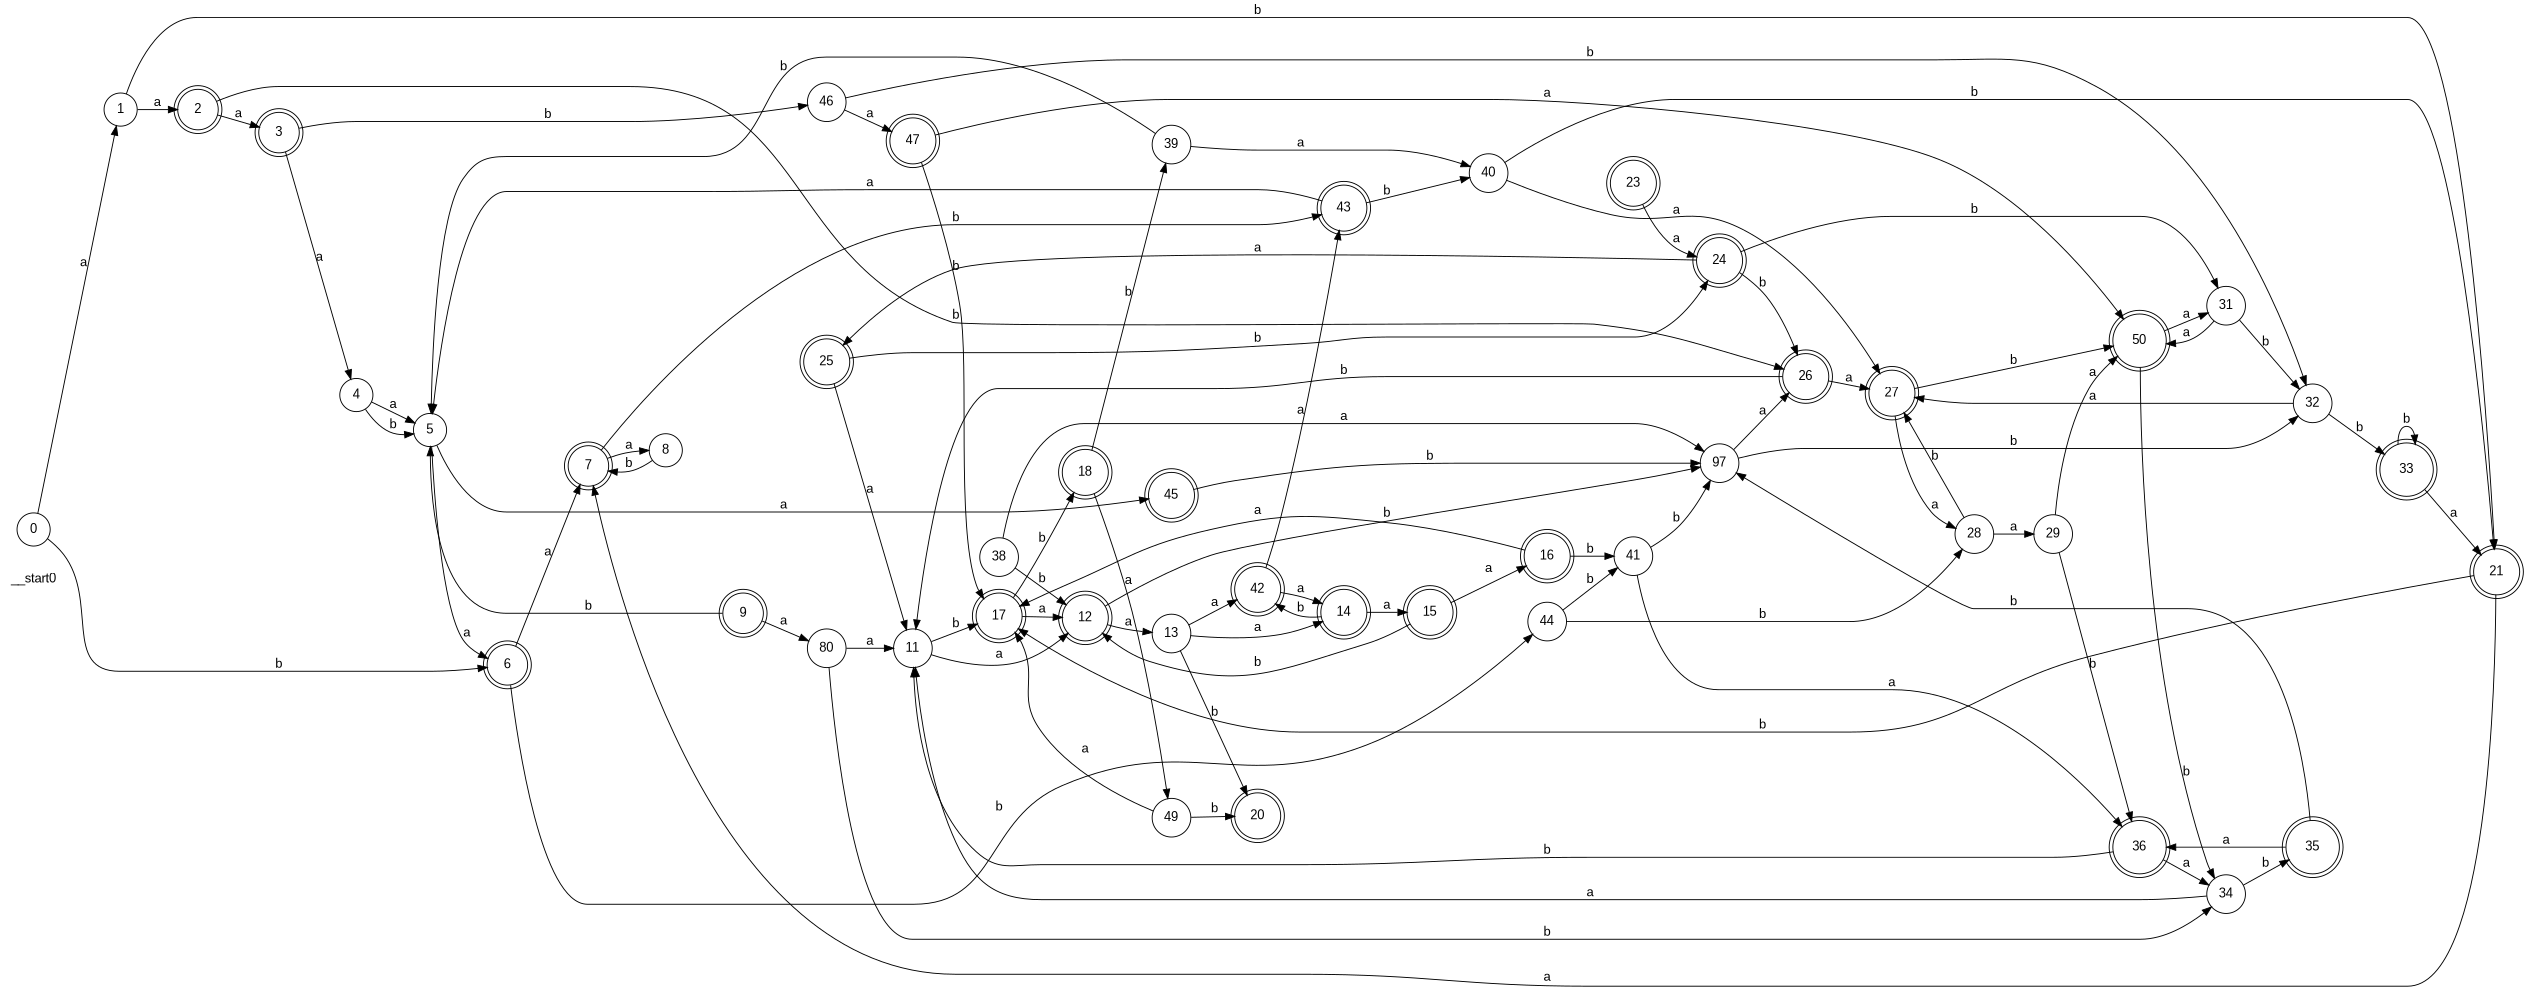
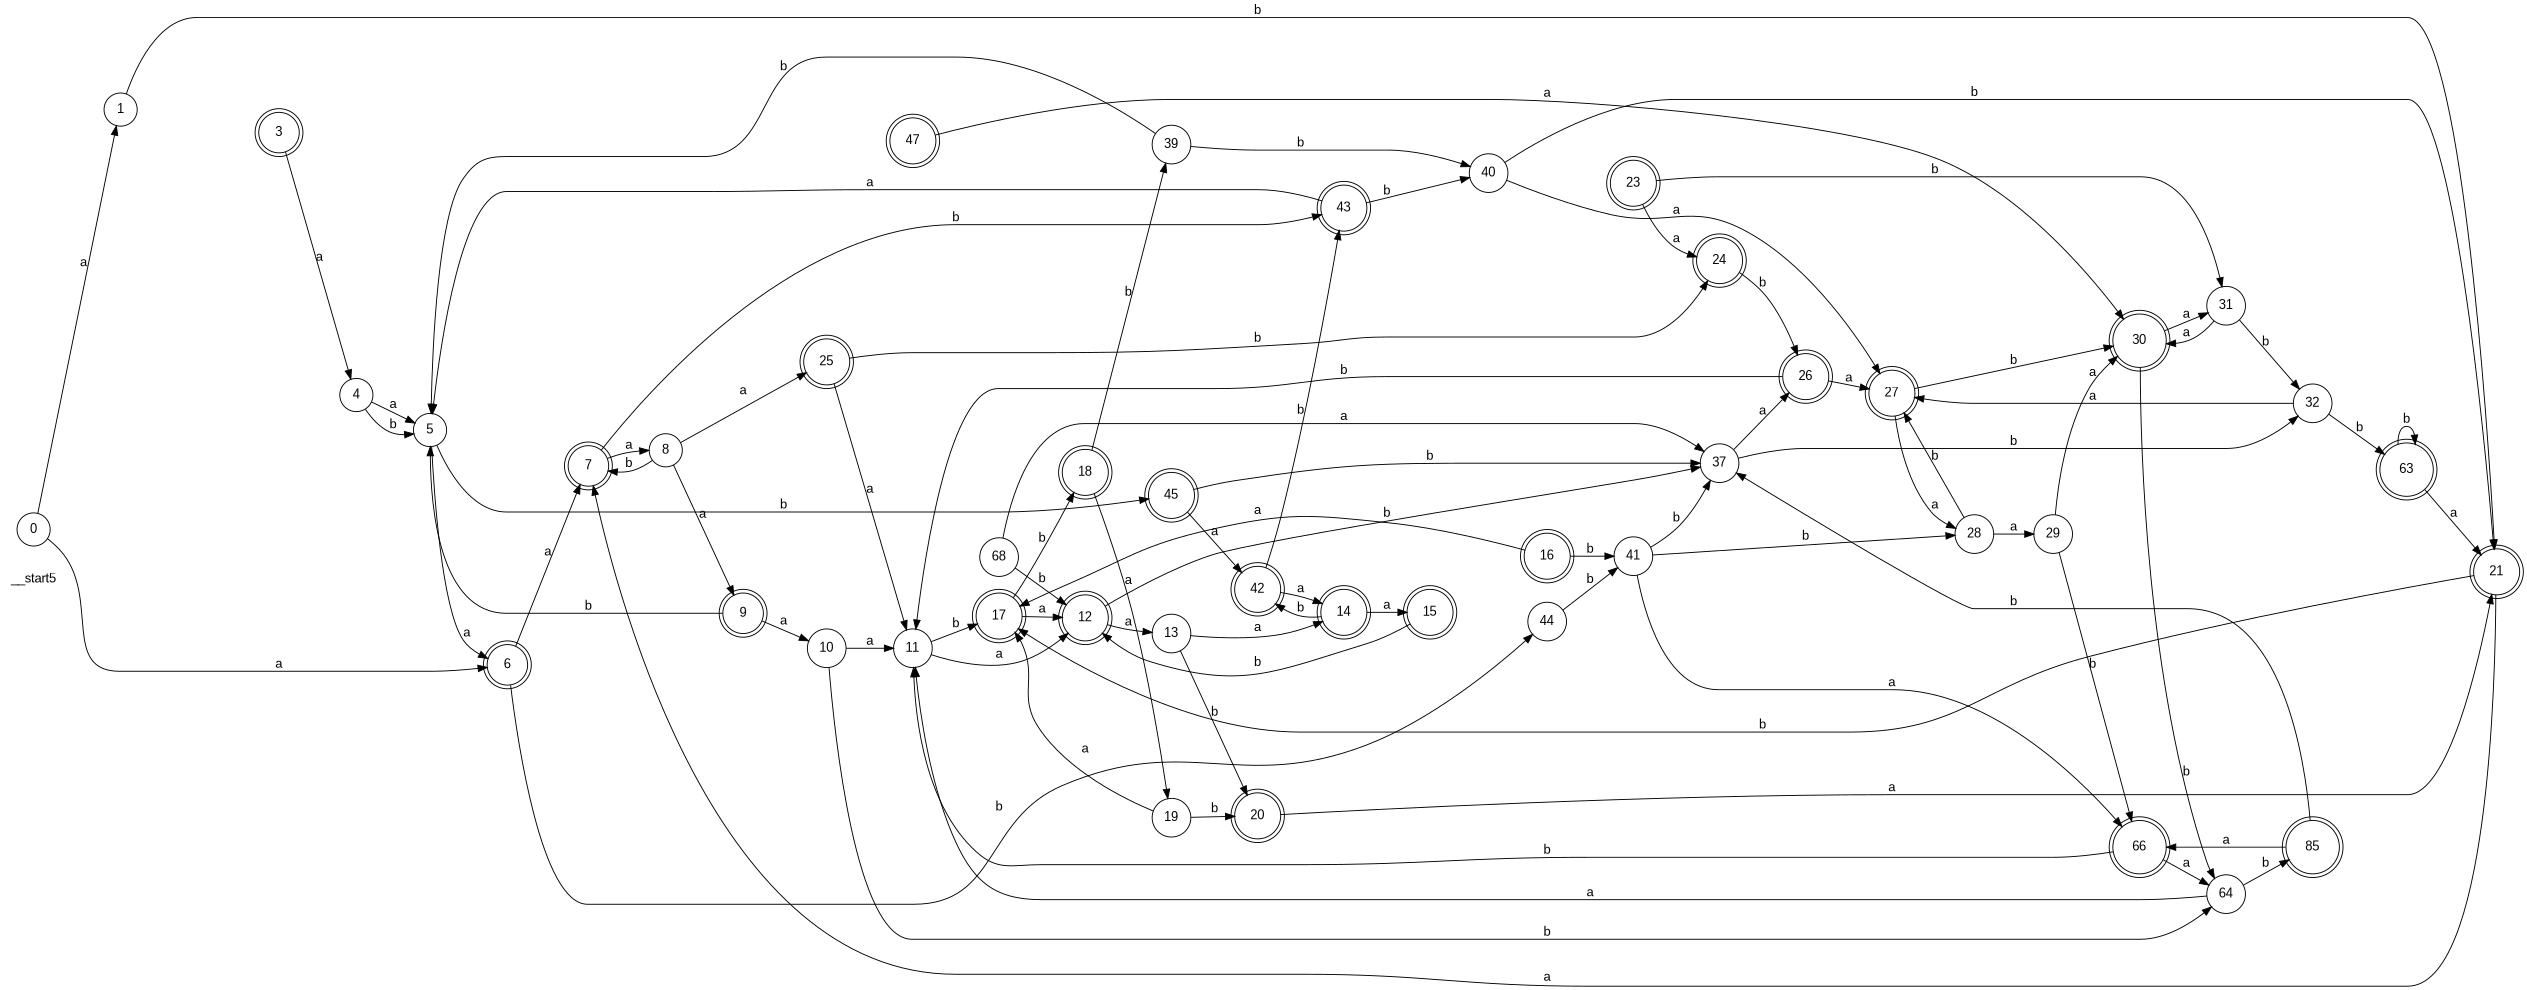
node "46": removed
node "2": removed
edge "39" -> "40": label "a" -> "b"
edge "24" -> "31": now "23" -> "31"
edge "24" -> "25": now "8" -> "25"
node "50": label "50" -> "30"
edge "47" -> "17": removed, label "b"
edge "42" -> "43": label "a" -> "b"
node "97": label "97" -> "37"
node "33": label "33" -> "63"
edge "5" -> "45": label "a" -> "b"
edge "8" -> "9": added, label "a"
node "38": label "38" -> "68"
node "__start0": label "__start0" -> "__start5"
edge "15" -> "16": removed, label "a"
edge "13" -> "42": now "45" -> "42"
edge "44" -> "28": now "41" -> "28"
node "80": label "80" -> "10"
edge "0" -> "6": label "b" -> "a"
edge "20" -> "21": added, label "a"
node "49": label "49" -> "19"
node "36": label "36" -> "66"
node "35": label "35" -> "85"
node "34": label "34" -> "64"
